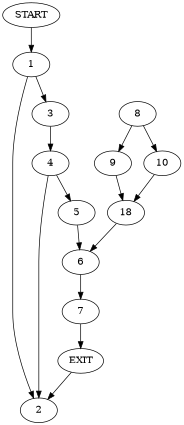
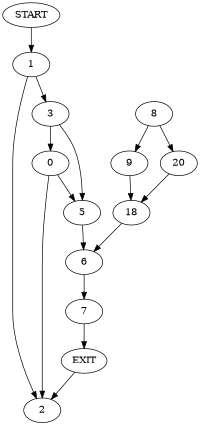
edge "3" -> "5": added
node "4": label "4" -> "0"
node "10": label "10" -> "20"
